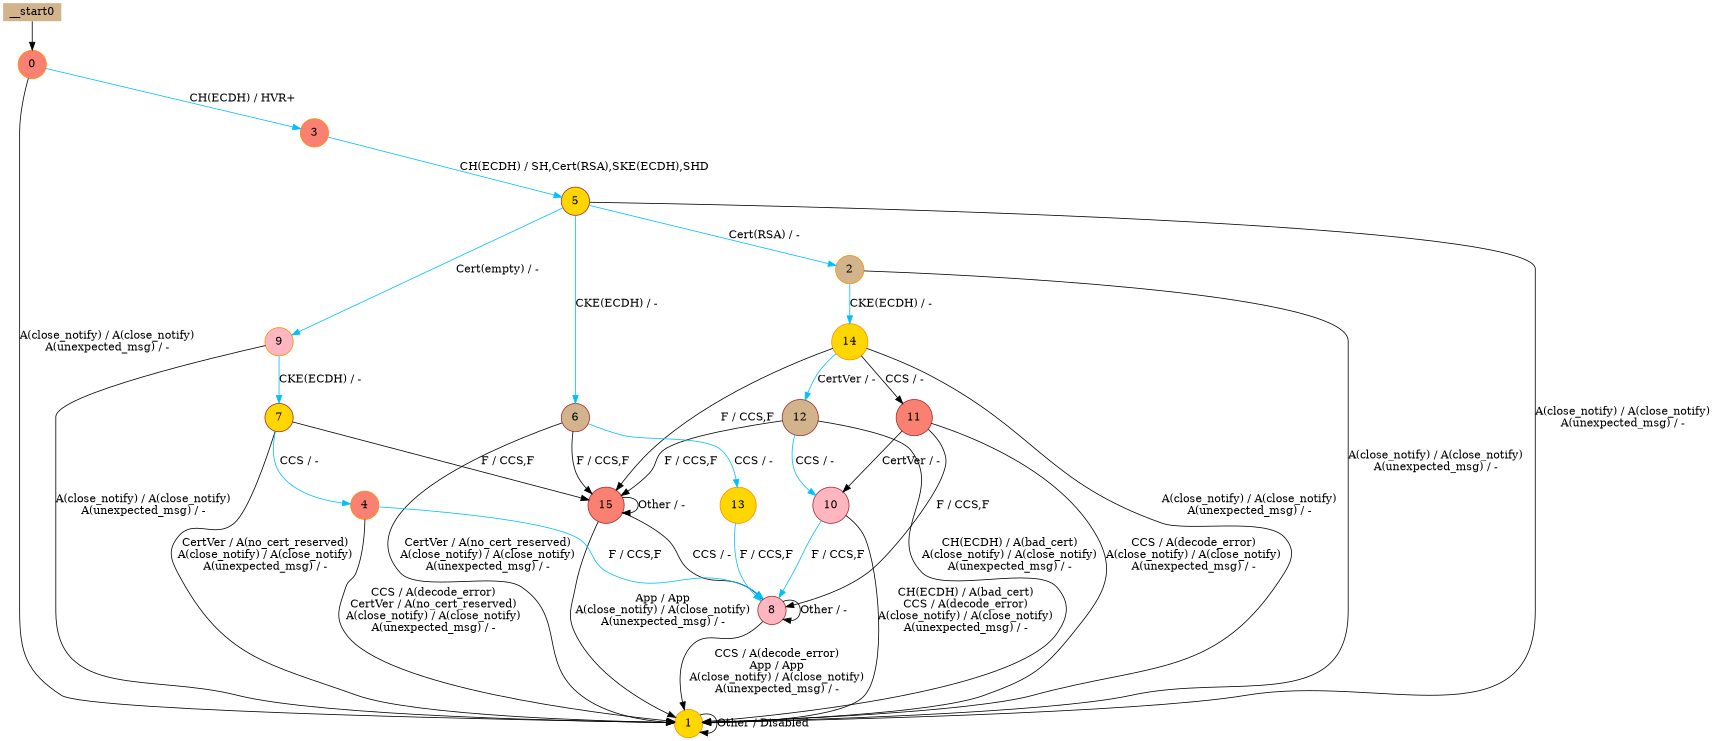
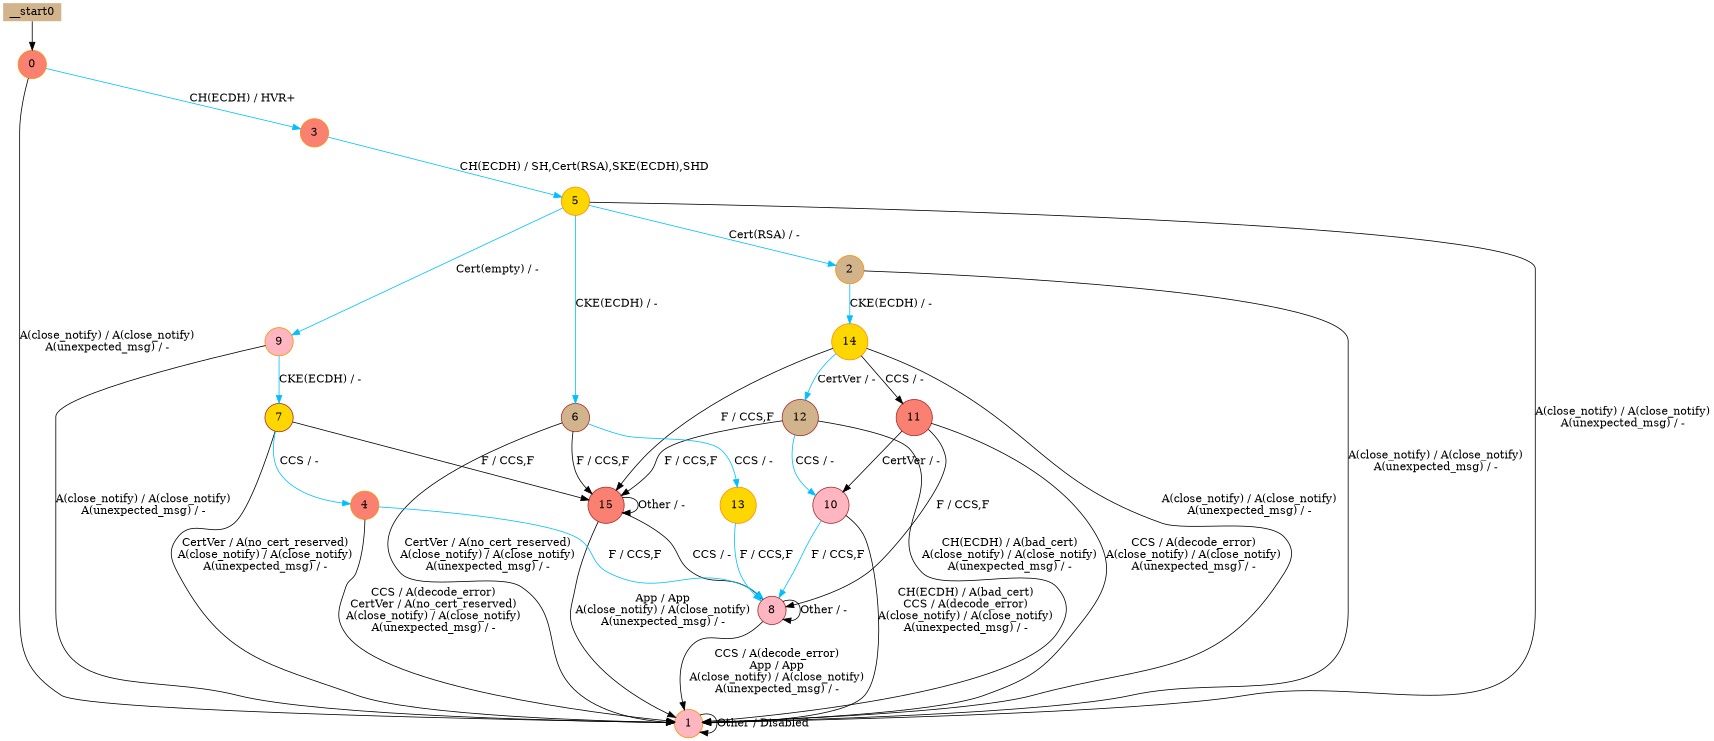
node "5": color brown -> darkorange
node "1": fillcolor gold -> lightpink
